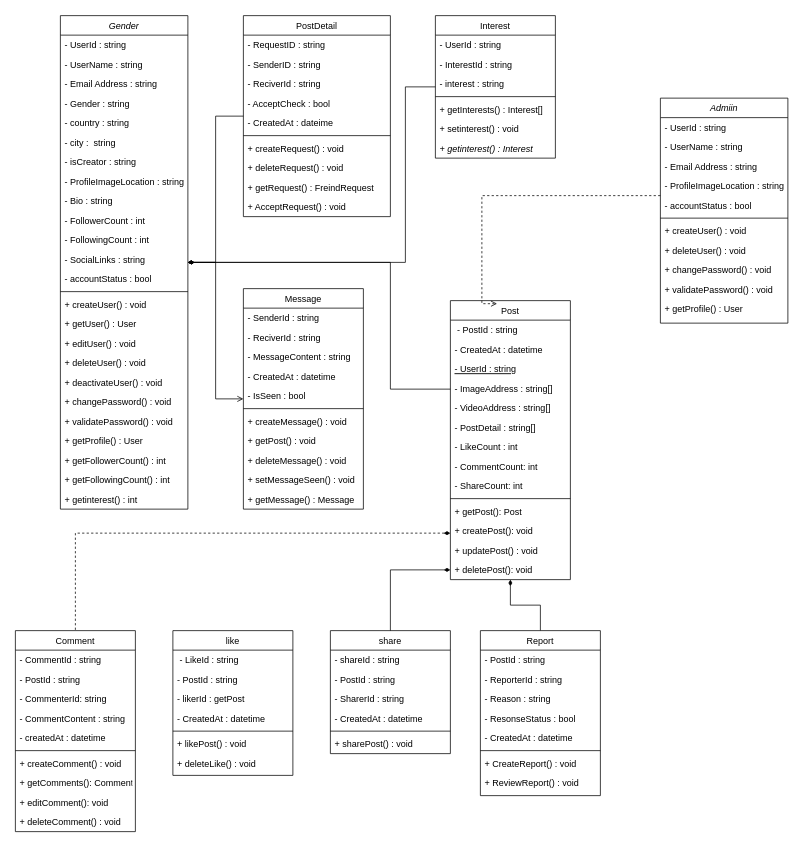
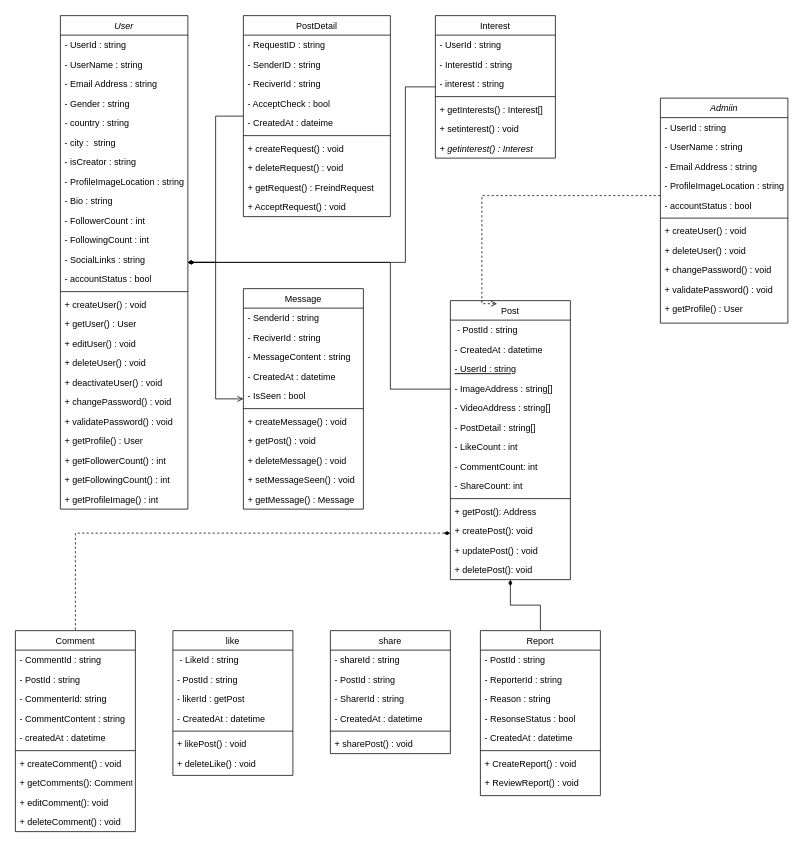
node "Gender": label "Gender" -> "User"
node "+ getinterest() : int": label "+ getinterest() : int" -> "+ getProfileImage() : int"
node "+ getPost(): Post": label "+ getPost(): Post" -> "+ getPost(): Address"
edge "share" -> "+ deletePost(): void": removed
